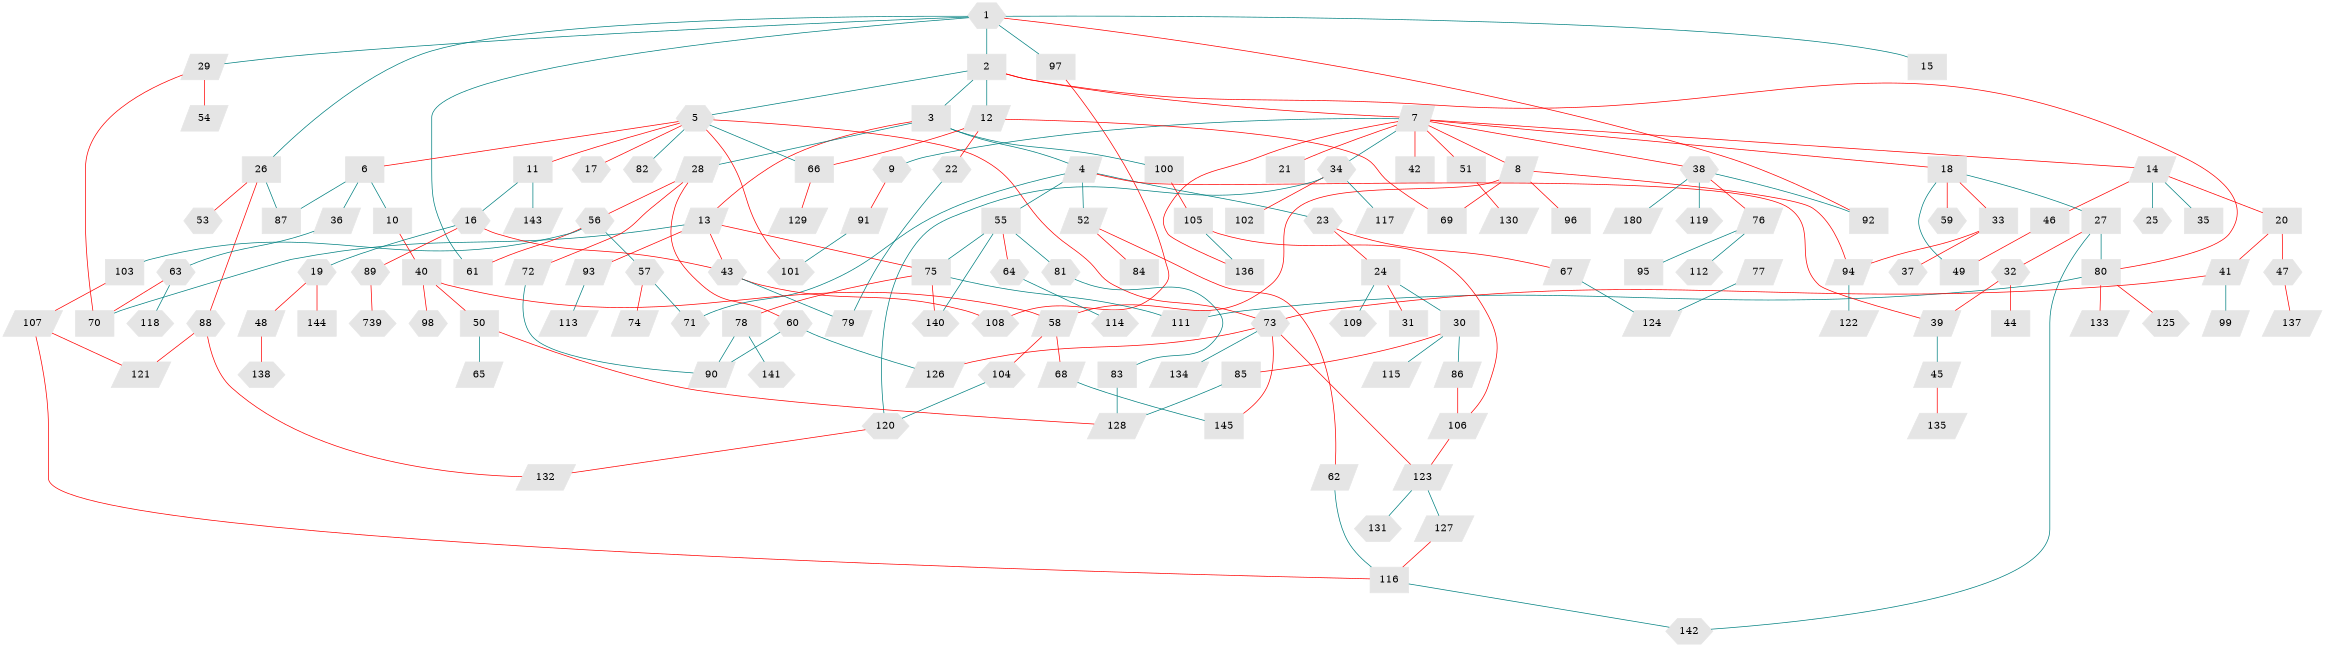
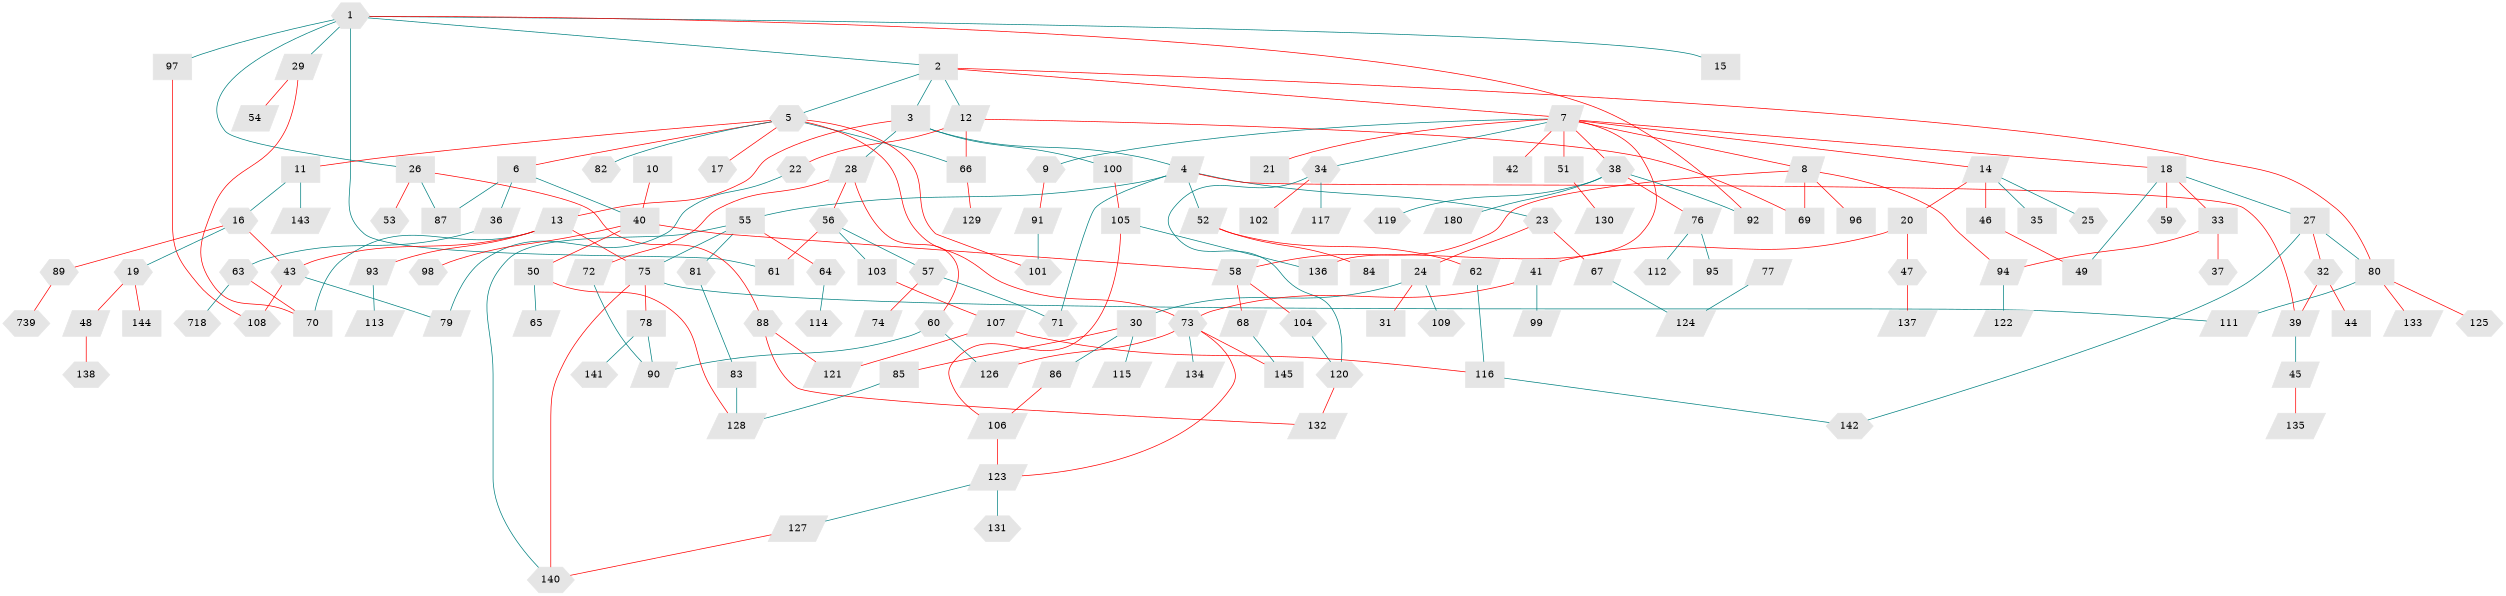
edge "6" -- "10": now "6" -- "40"
node "118": label "118" -> "718"
edge "127" -- "116": now "127" -- "140"
